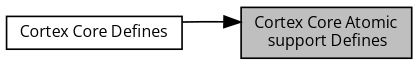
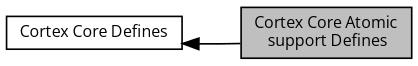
edge "Cortex Core Defines" -> "Cortex Core Atomic support Defines": reversed
